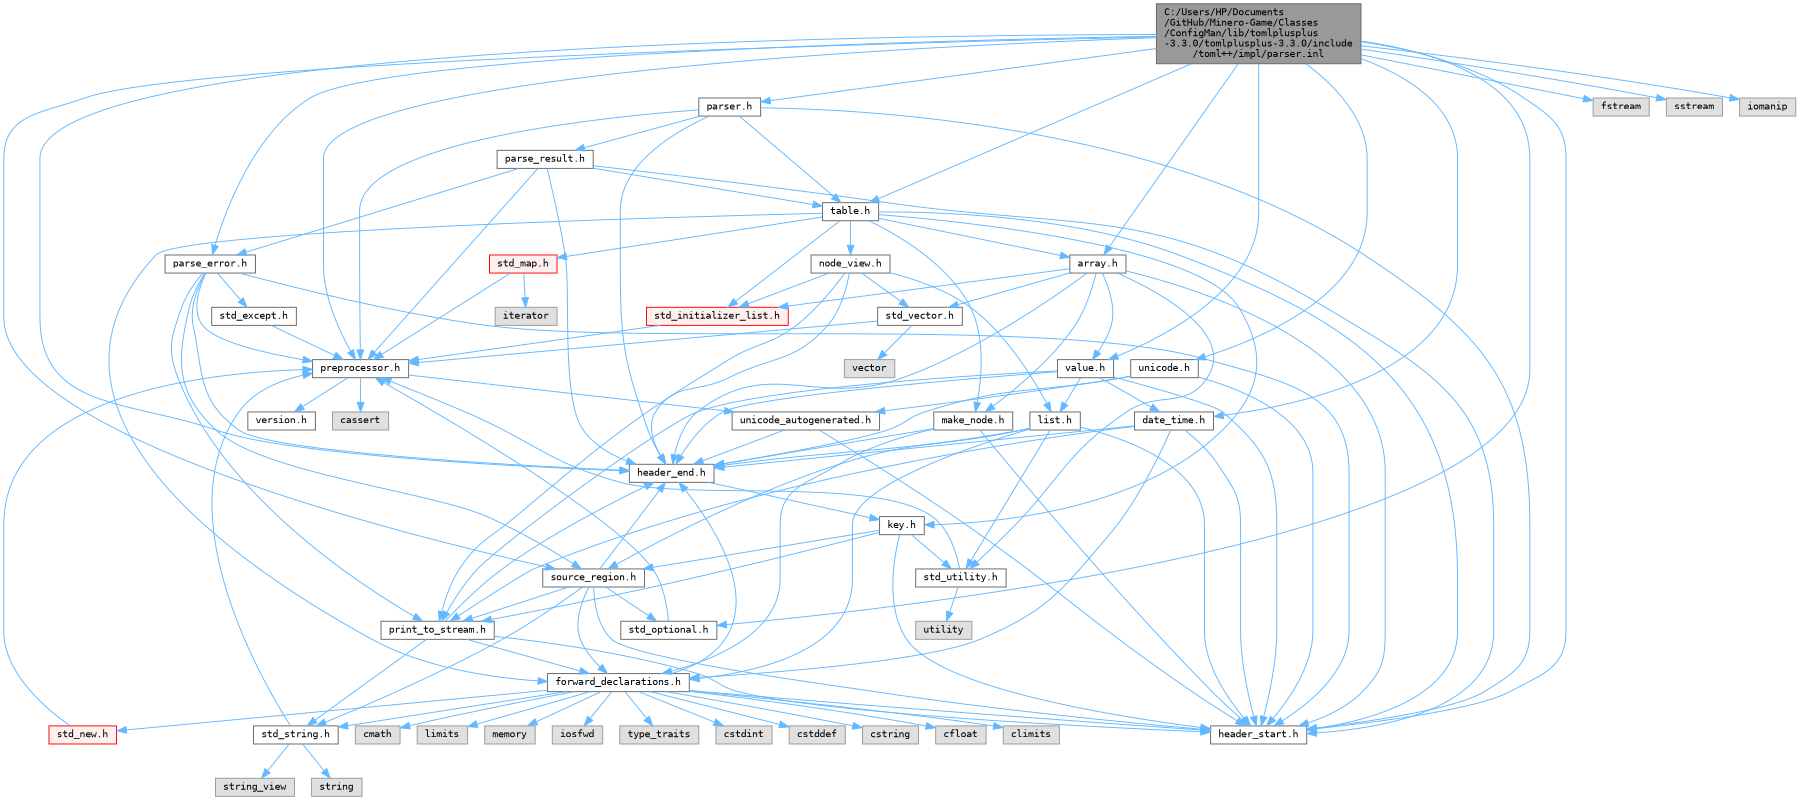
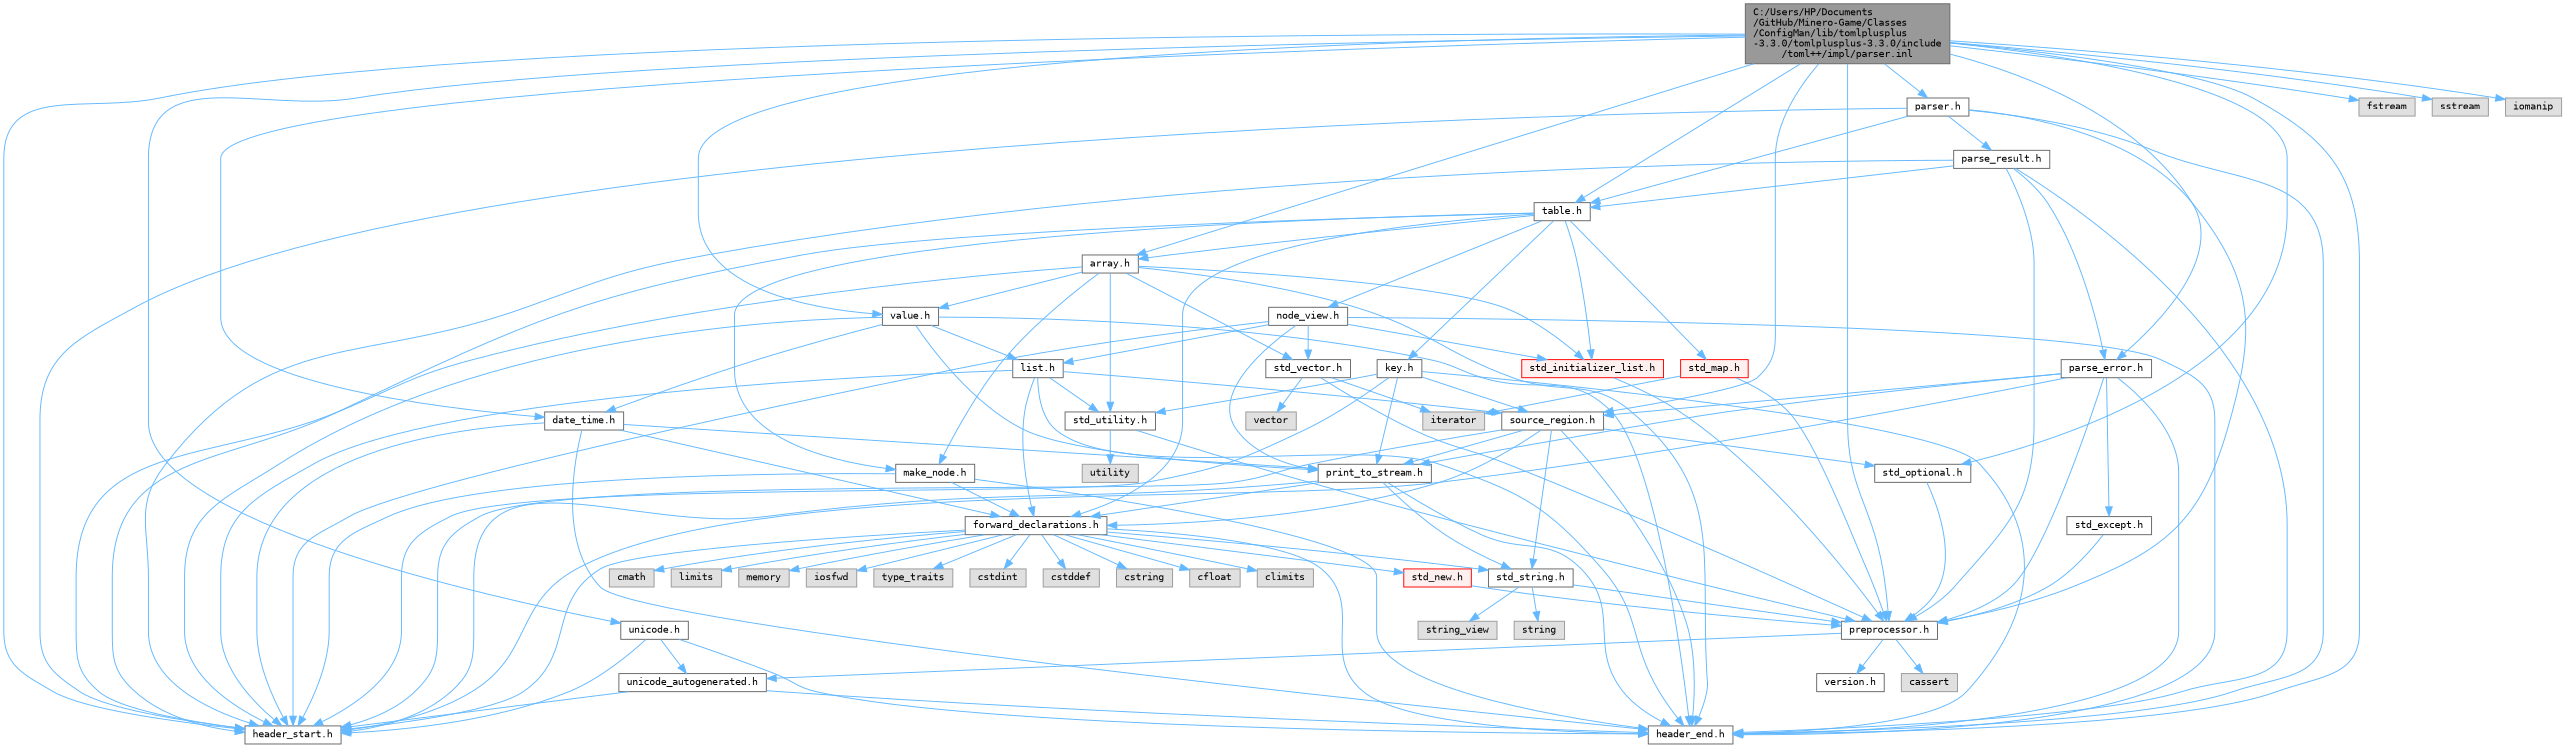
edge "std_vector.h" -> "iterator": added
edge "node_view.h" -> "header_start.h": added
edge "header_end.h" -> "key.h": reversed
